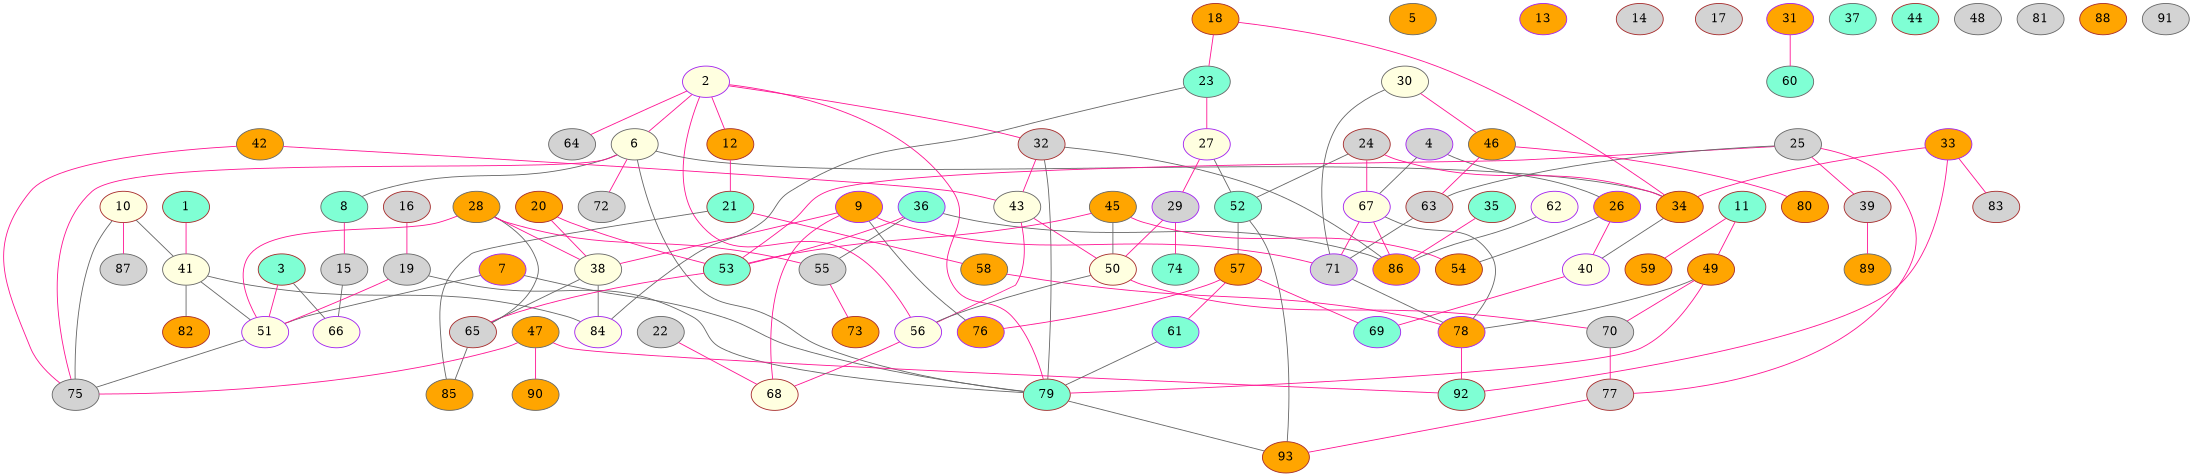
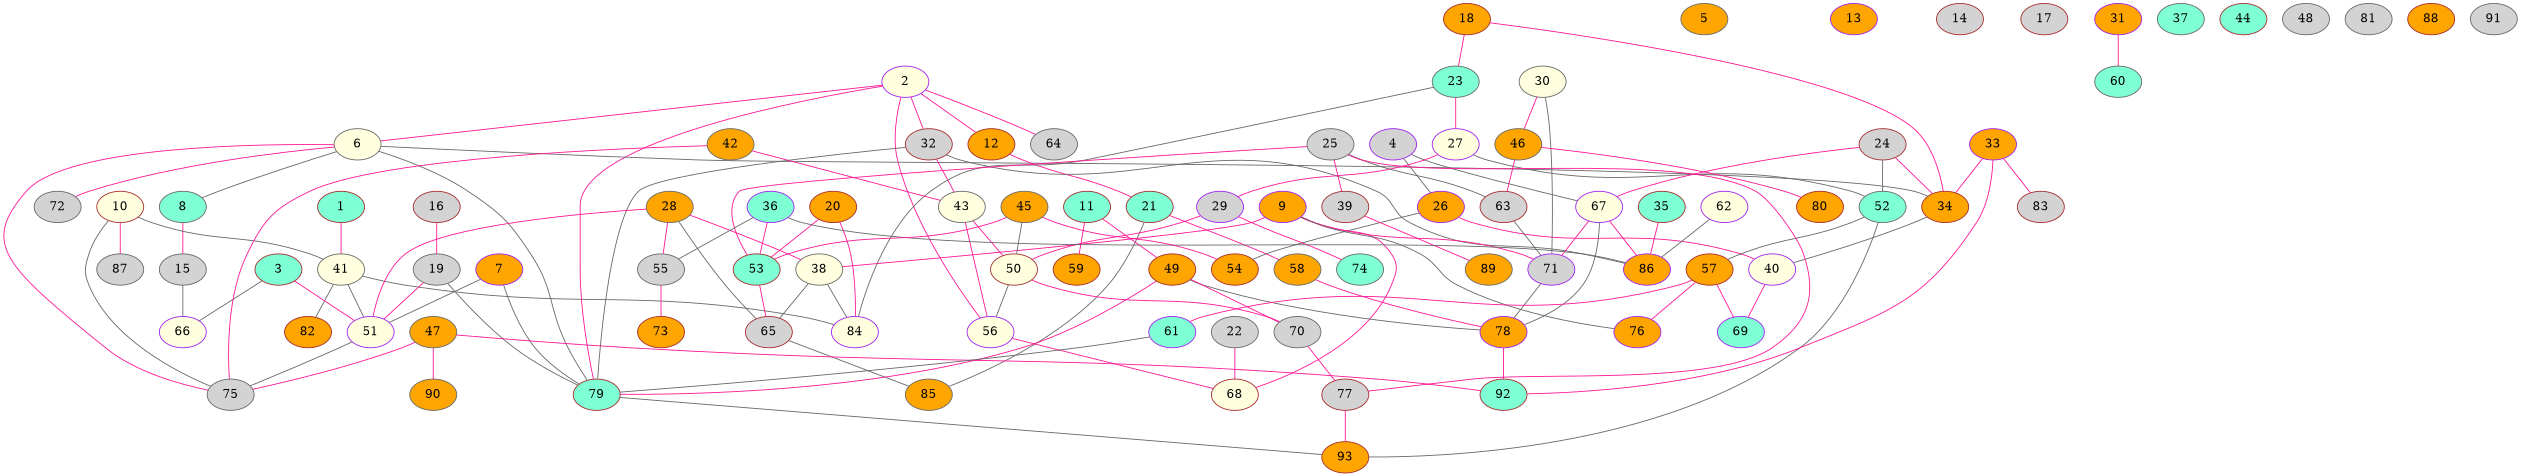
edge "20" -- "38": now "20" -- "84"
